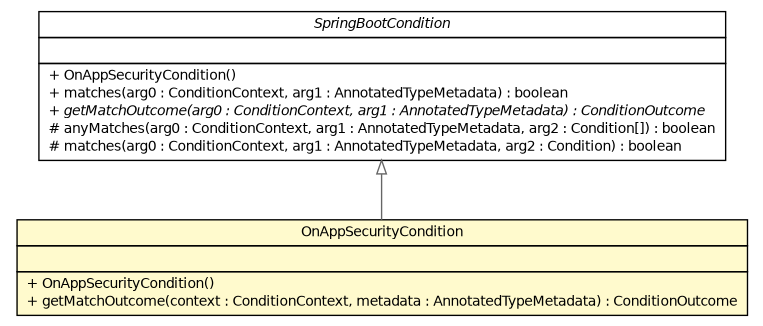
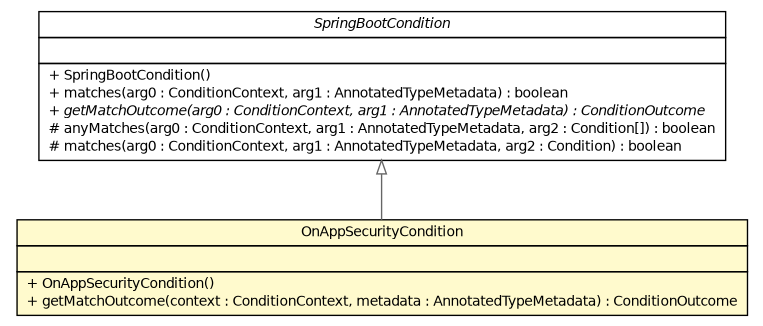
node "SpringBootCondition": text "+ OnAppSecurityCondition()" -> "+ SpringBootCondition()"
